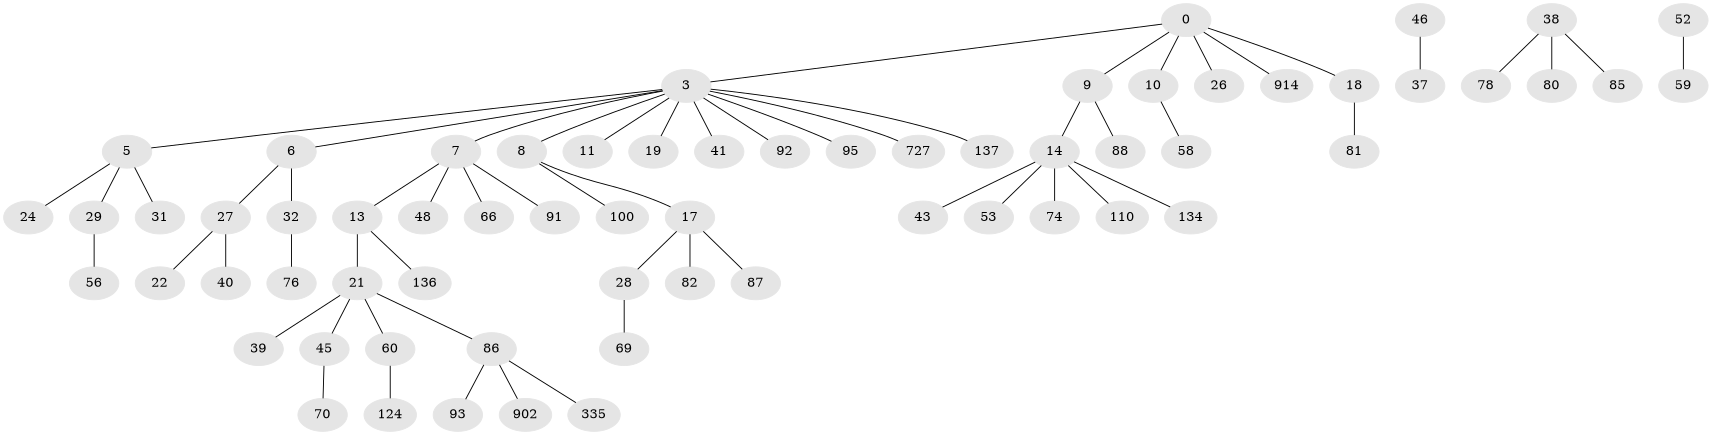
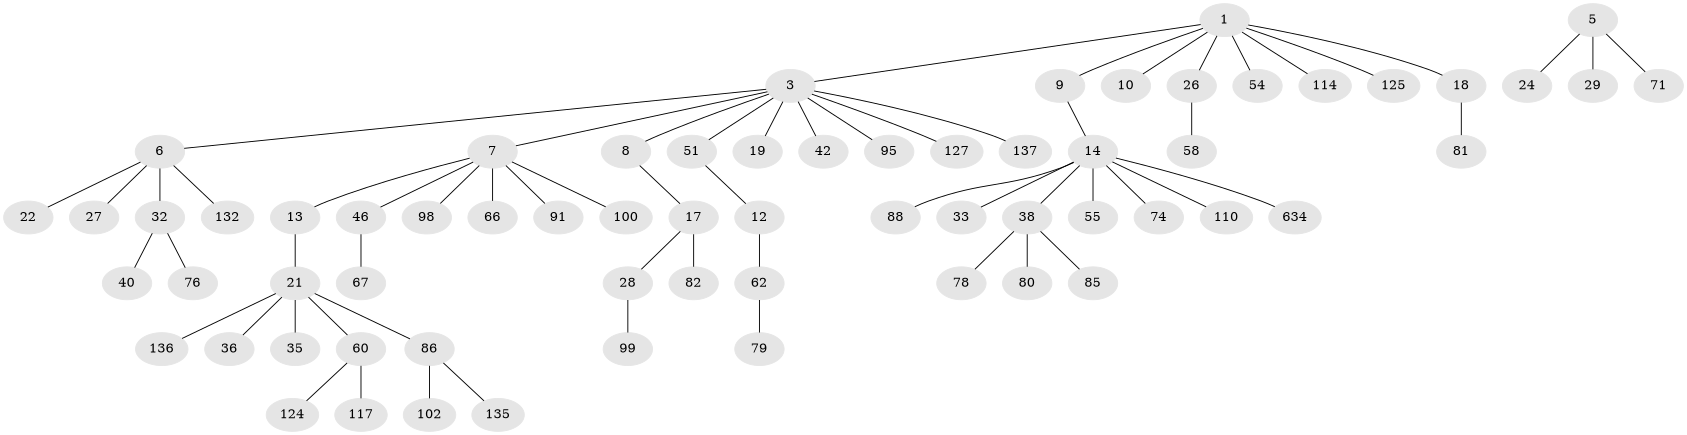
node "0": label "0" -> "1"
node "52": label "52" -> "62"
node "54": added
node "914": label "914" -> "114"
node "125": added
node "37": label "37" -> "67"
node "59": label "59" -> "79"
edge "3" -- "5": removed
edge "9" -- "88": now "14" -- "88"
edge "10" -- "58": now "26" -- "58"
node "11": label "11" -> "51"
node "41": label "41" -> "42"
node "92": removed
node "727": label "727" -> "127"
edge "7" -- "46": added
edge "8" -- "100": now "7" -- "100"
edge "14" -- "38": added
node "31": label "31" -> "71"
node "132": added
node "48": label "48" -> "98"
node "12": added
node "43": label "43" -> "33"
node "53": label "53" -> "55"
node "134": label "134" -> "634"
edge "27" -- "22": now "6" -- "22"
edge "27" -- "40": now "32" -- "40"
edge "13" -- "136": now "21" -- "136"
node "56": removed
node "87": removed
node "39": label "39" -> "36"
node "45": label "45" -> "35"
node "69": label "69" -> "99"
node "70": removed
node "117": added
node "93": removed
node "902": label "902" -> "102"
node "335": label "335" -> "135"
